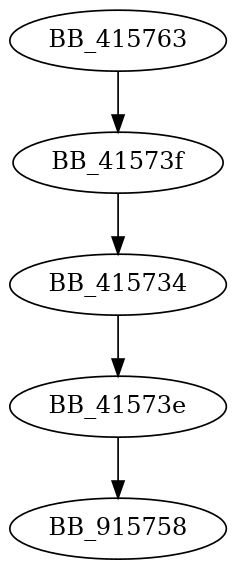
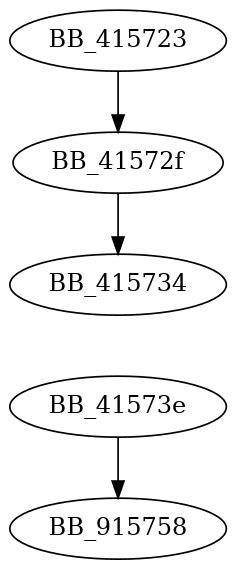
node "BB_415763": label "BB_415763" -> "BB_415723"
node "BB_41573f": label "BB_41573f" -> "BB_41572f"
edge "BB_415734" -> "BB_41573e": removed
